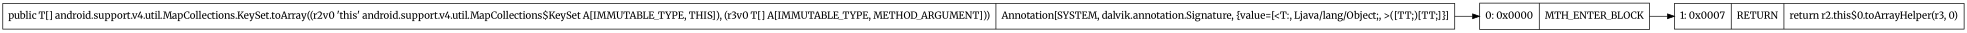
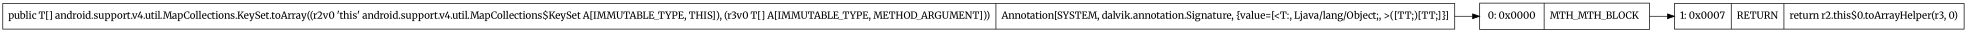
node "0: 0x0000": text "MTH_ENTER_BLOCK" -> "MTH_MTH_BLOCK"
